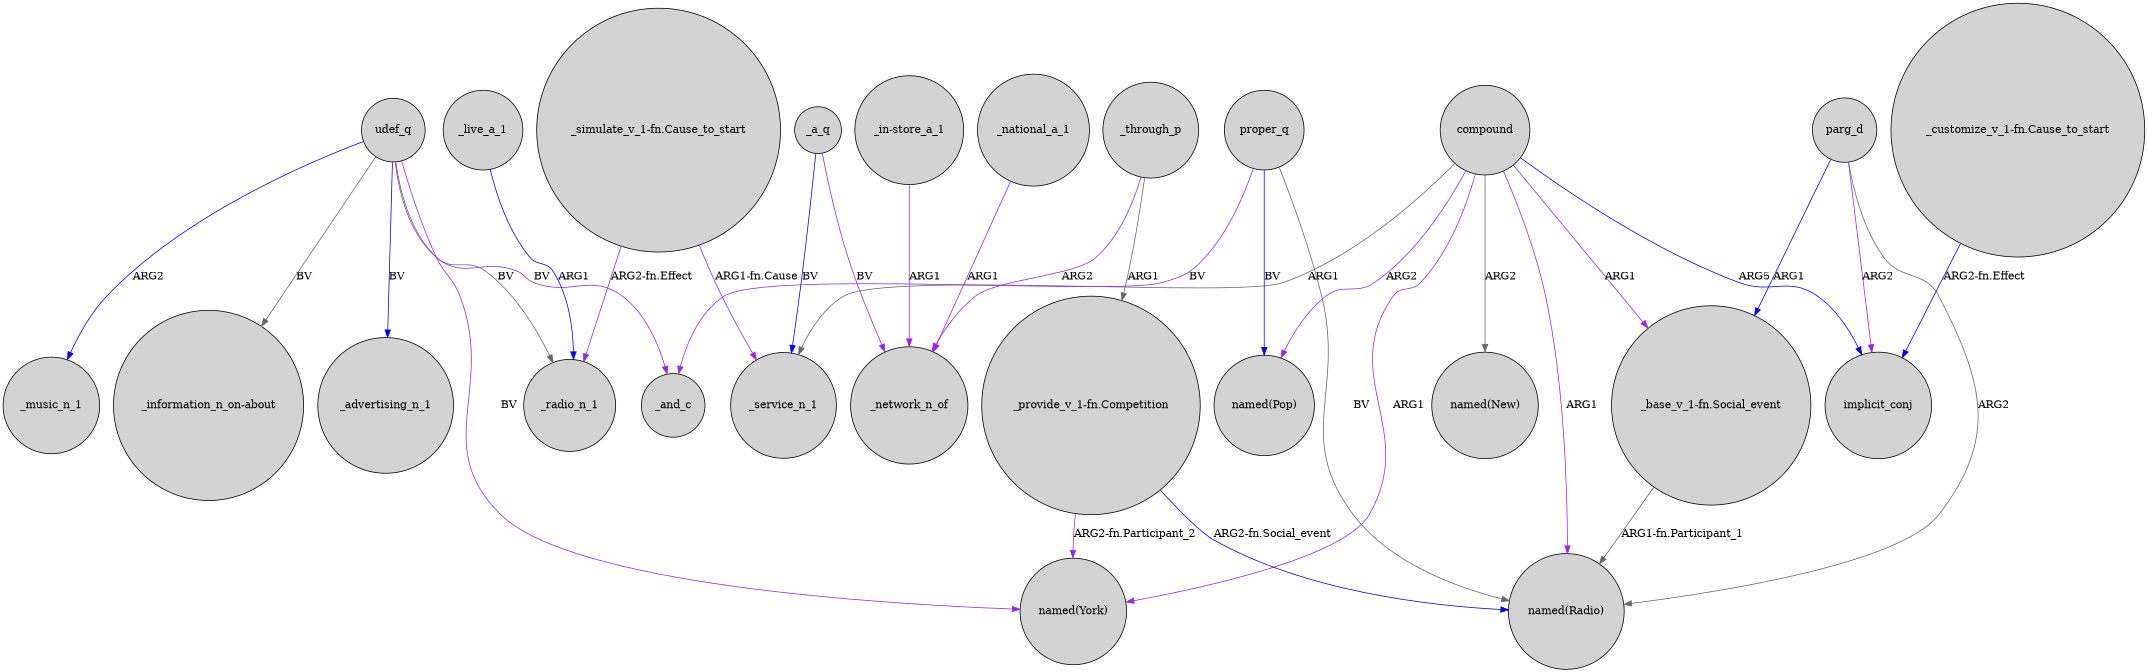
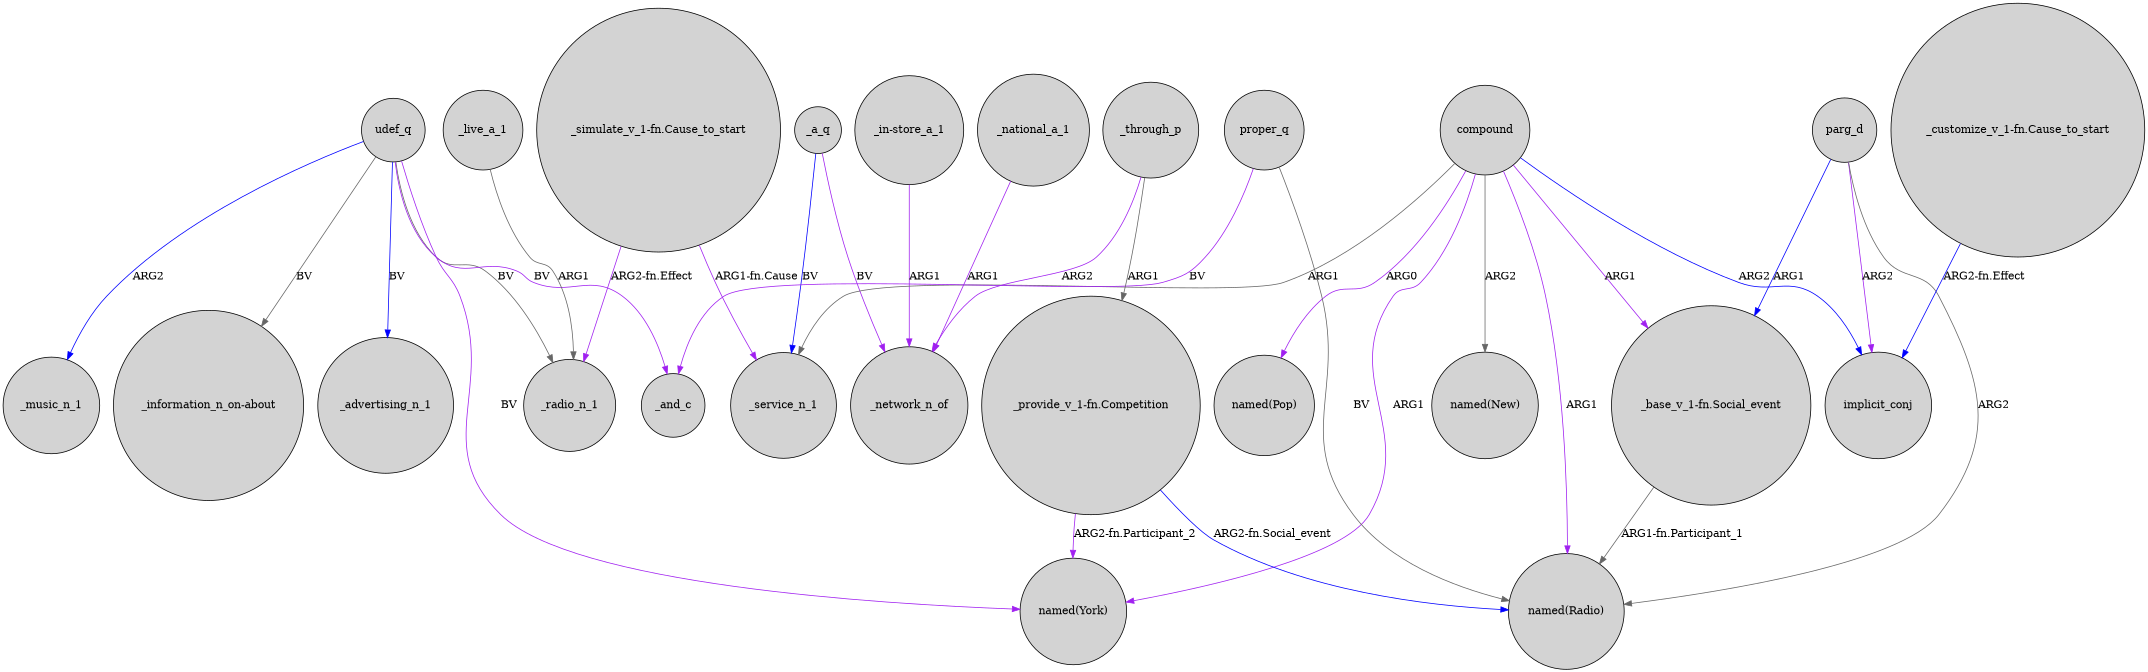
edge "proper_q" -> "named(Pop)": removed, label "BV"
edge "_live_a_1" -> "_radio_n_1": color blue -> gray40
edge "compound" -> "named(Pop)": label "ARG2" -> "ARG0"
edge "compound" -> "implicit_conj": label "ARG5" -> "ARG2"
